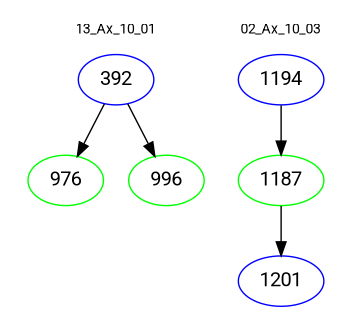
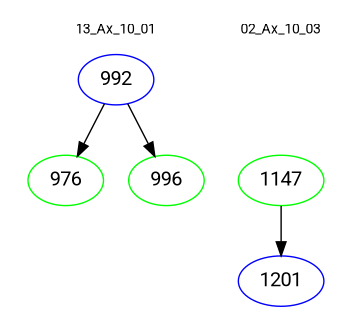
node "392": label "392" -> "992"
node "1194": removed
node "1187": label "1187" -> "1147"
